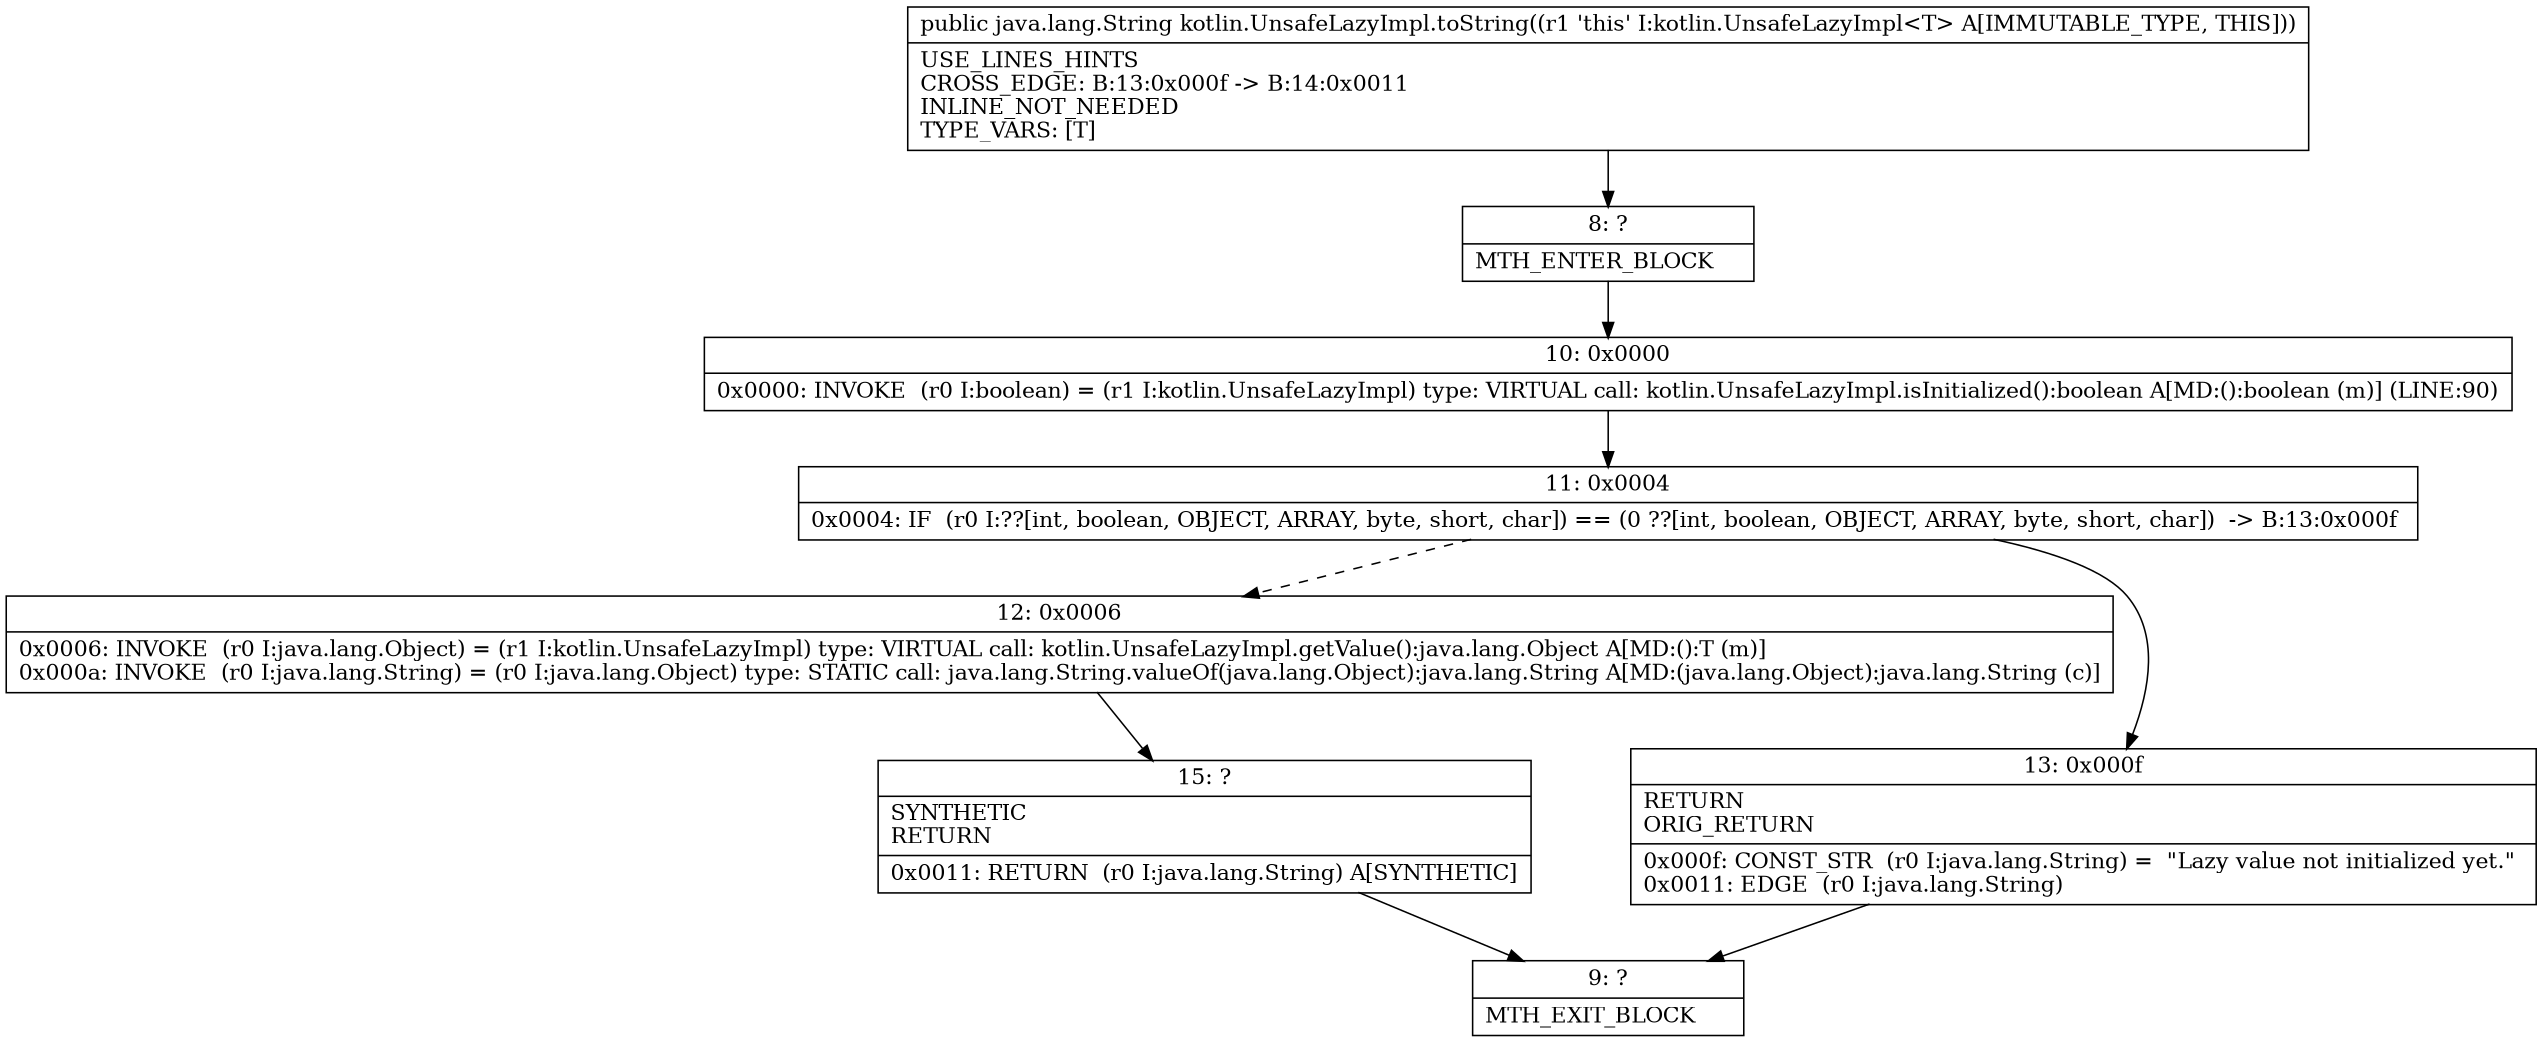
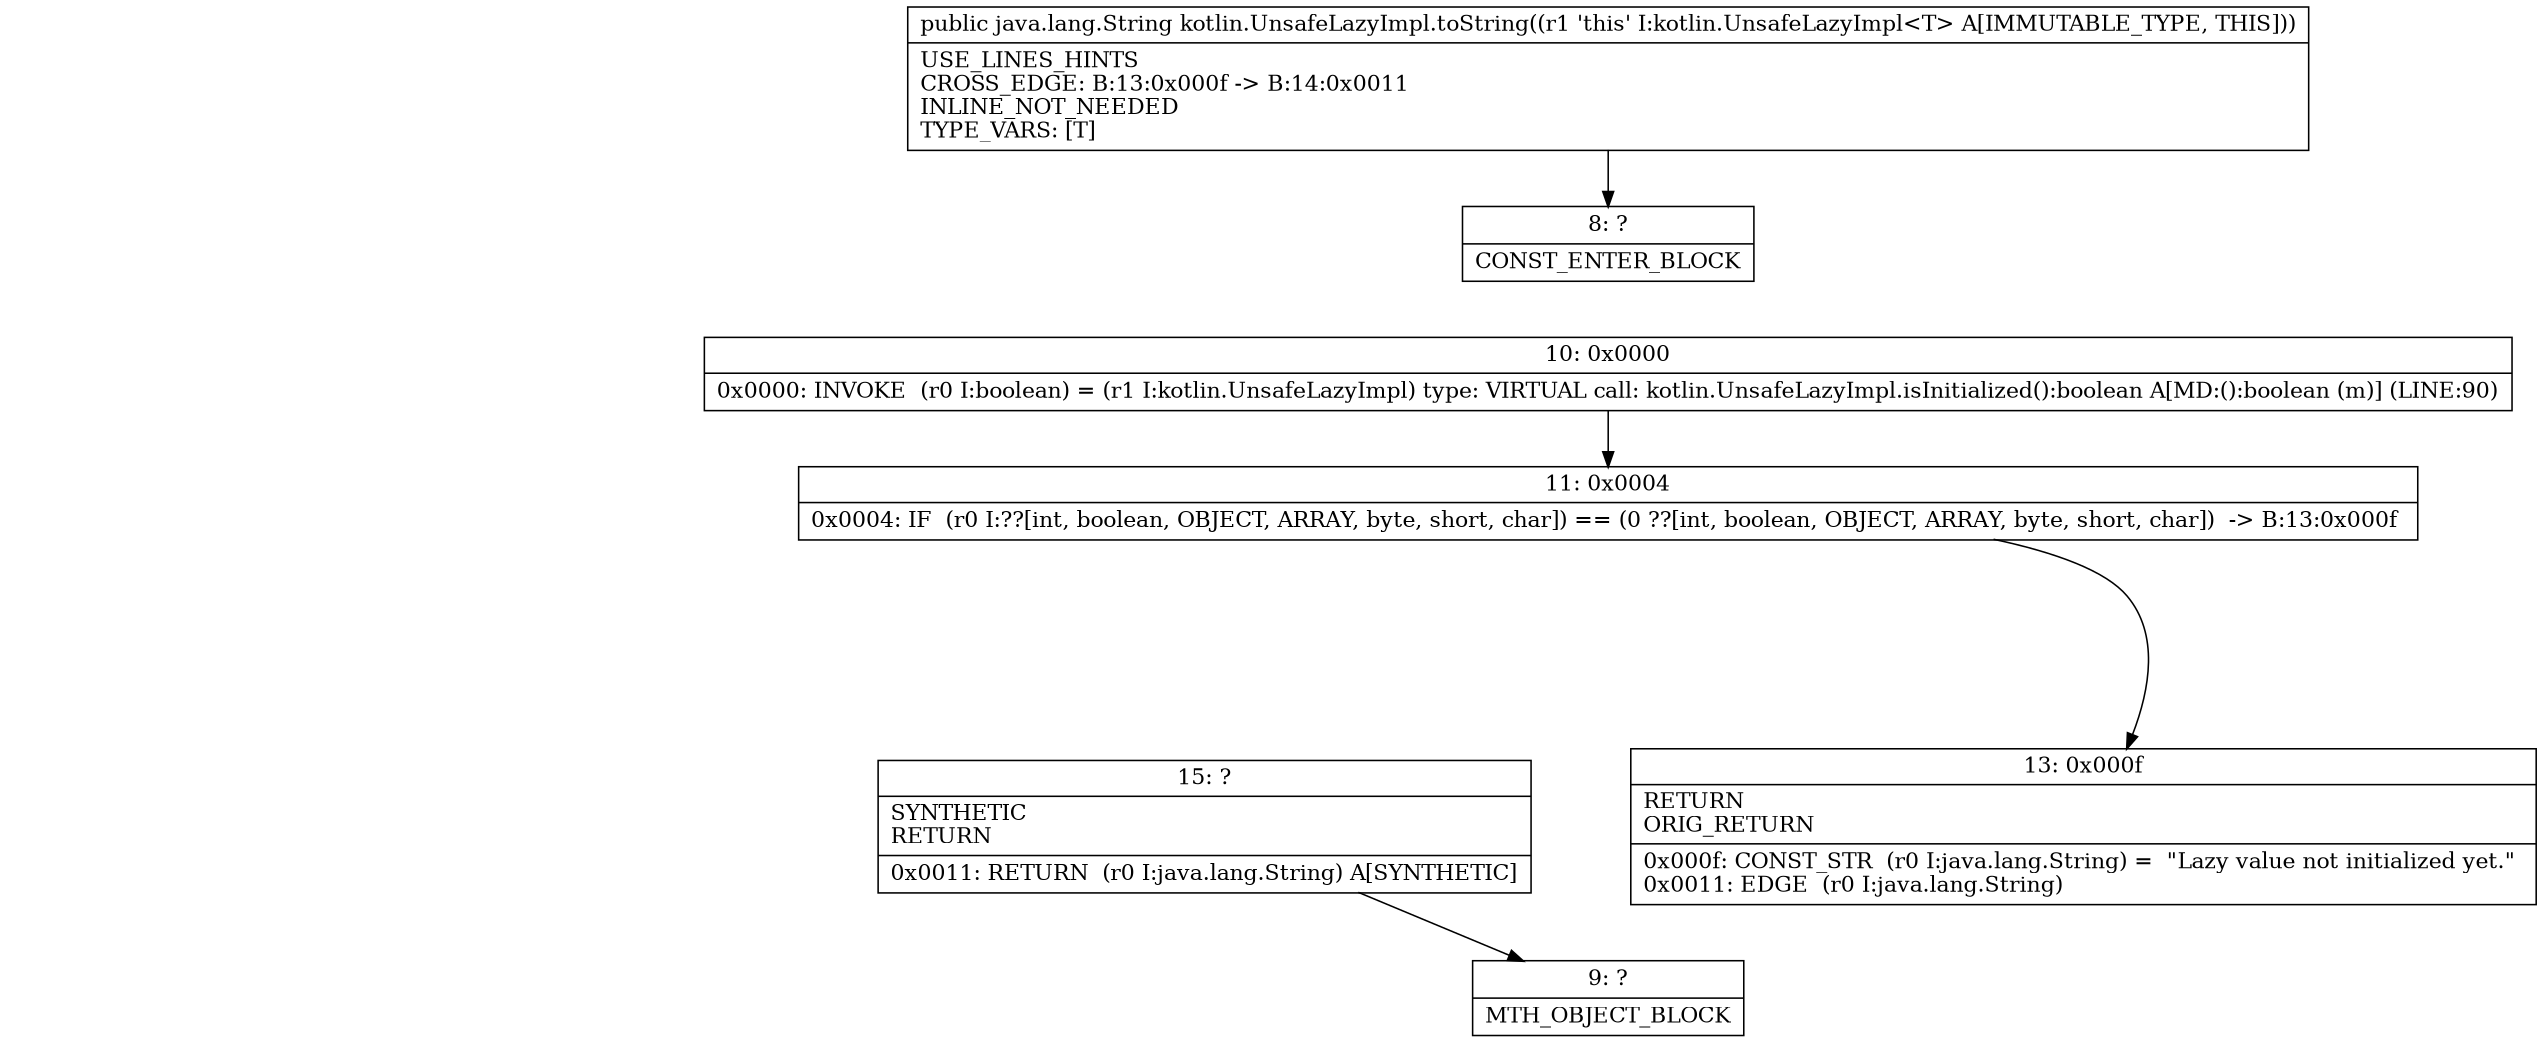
node "8: ?": text "MTH_ENTER_BLOCK" -> "CONST_ENTER_BLOCK"
edge "8: ?" -> "10: 0x0000": removed
node "12: 0x0006": removed
edge "13: 0x000f" -> "9: ?": removed
node "9: ?": text "MTH_EXIT_BLOCK" -> "MTH_OBJECT_BLOCK"
